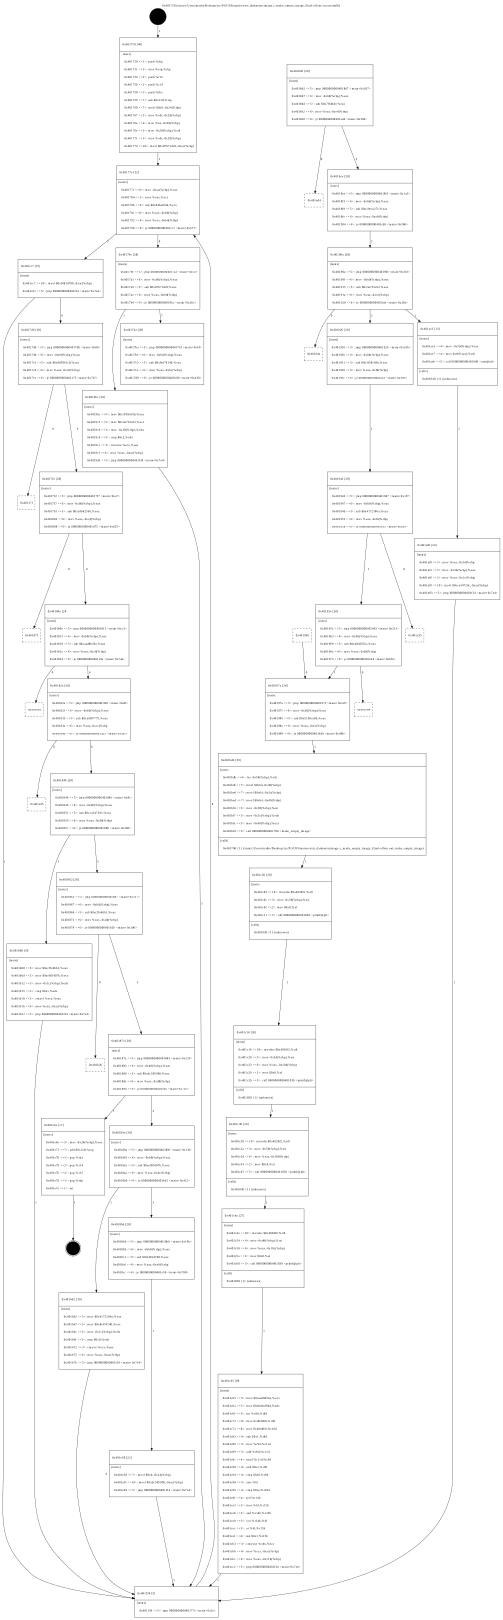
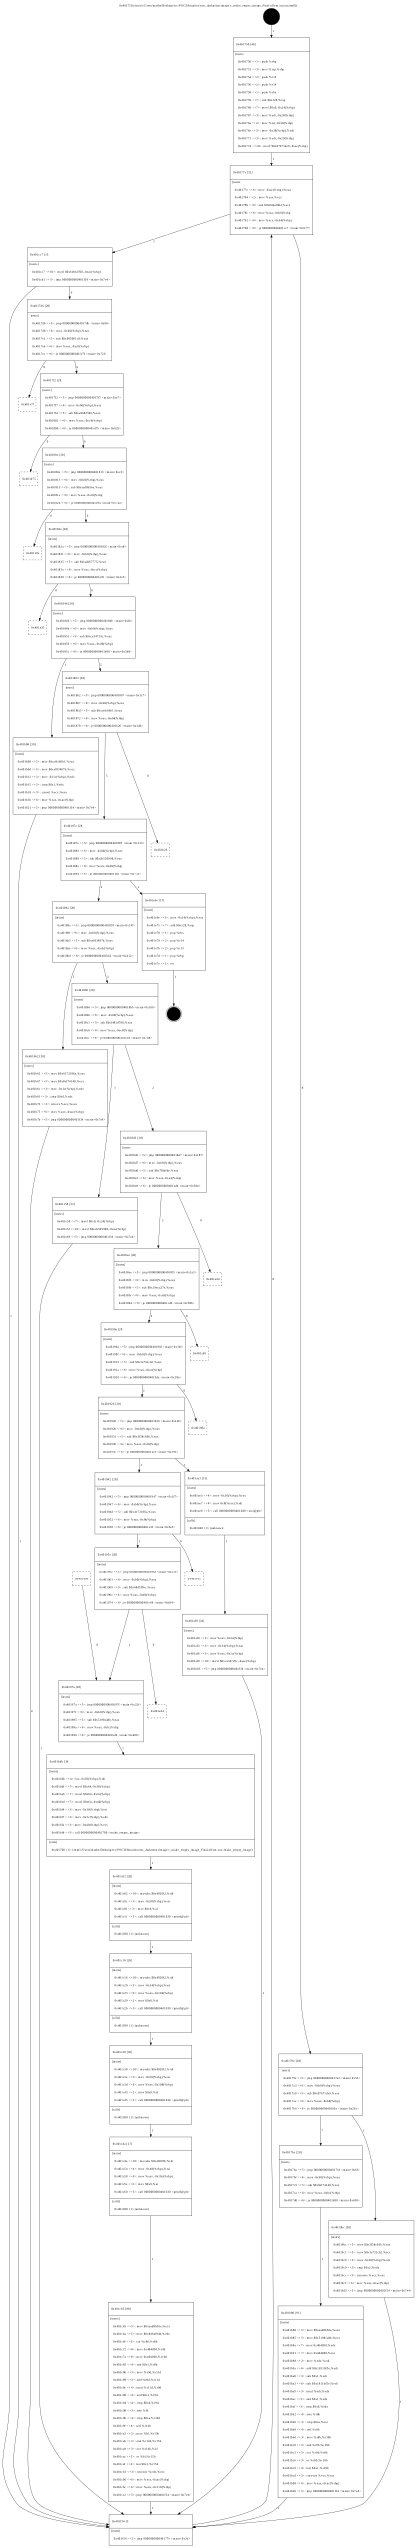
edge "0x40190a [28]" -> "0x401ae3 [13]": now "0x401926 [28]" -> "0x401ae3 [13]"
edge "0x4018b6 [28]" -> "0x4018d2 [28]": added, label "2"
node "0x401cd6": added
node "0x401b80 [91]": added
